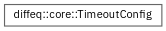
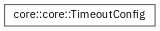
node "diffeq::core::TimeoutConfig": label "diffeq::core::TimeoutConfig" -> "core::core::TimeoutConfig"
